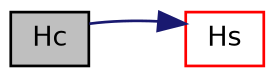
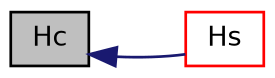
edge "Hc" -> "Hs": reversed
